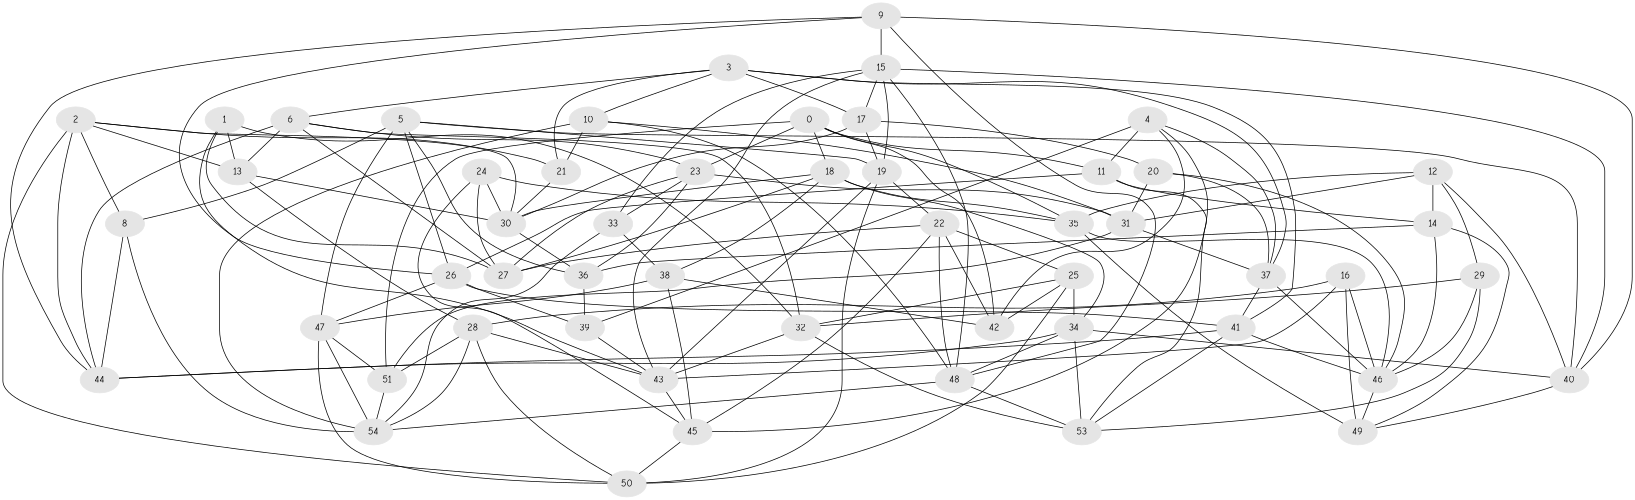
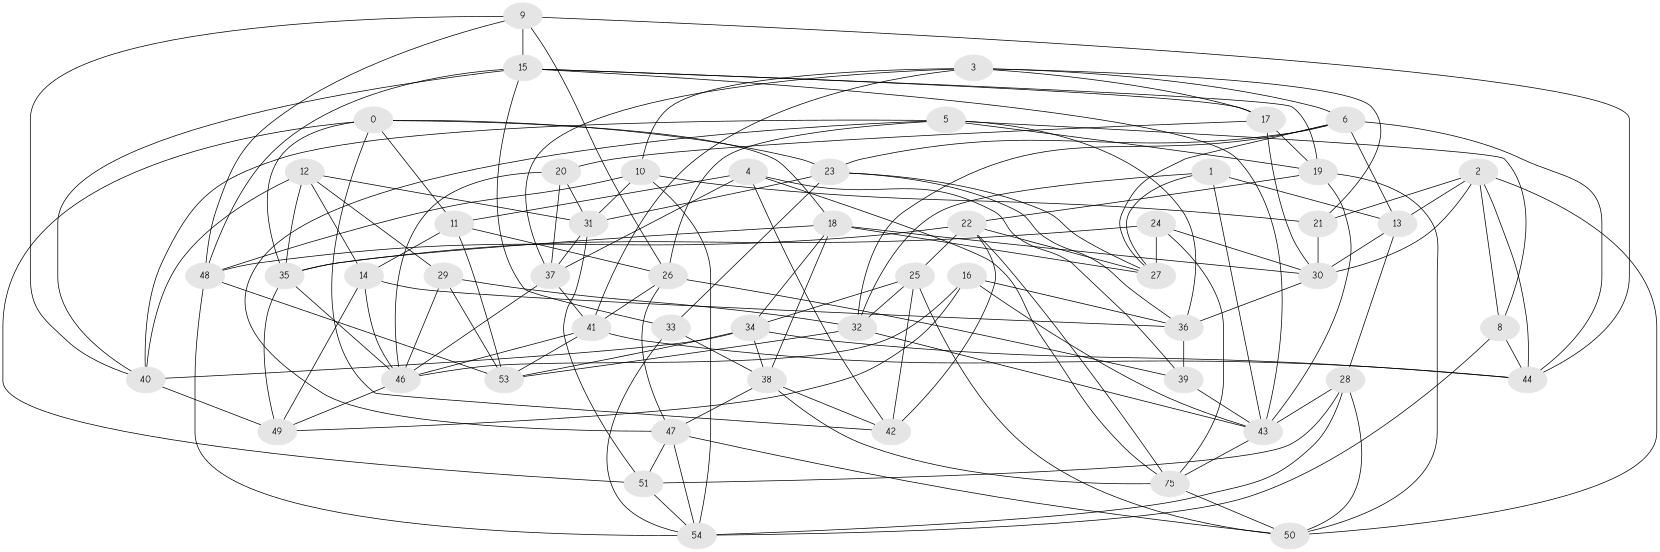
edge "16" -- "28": now "16" -- "36"
edge "34" -- "48": now "34" -- "38"
node "45": label "45" -> "75"
